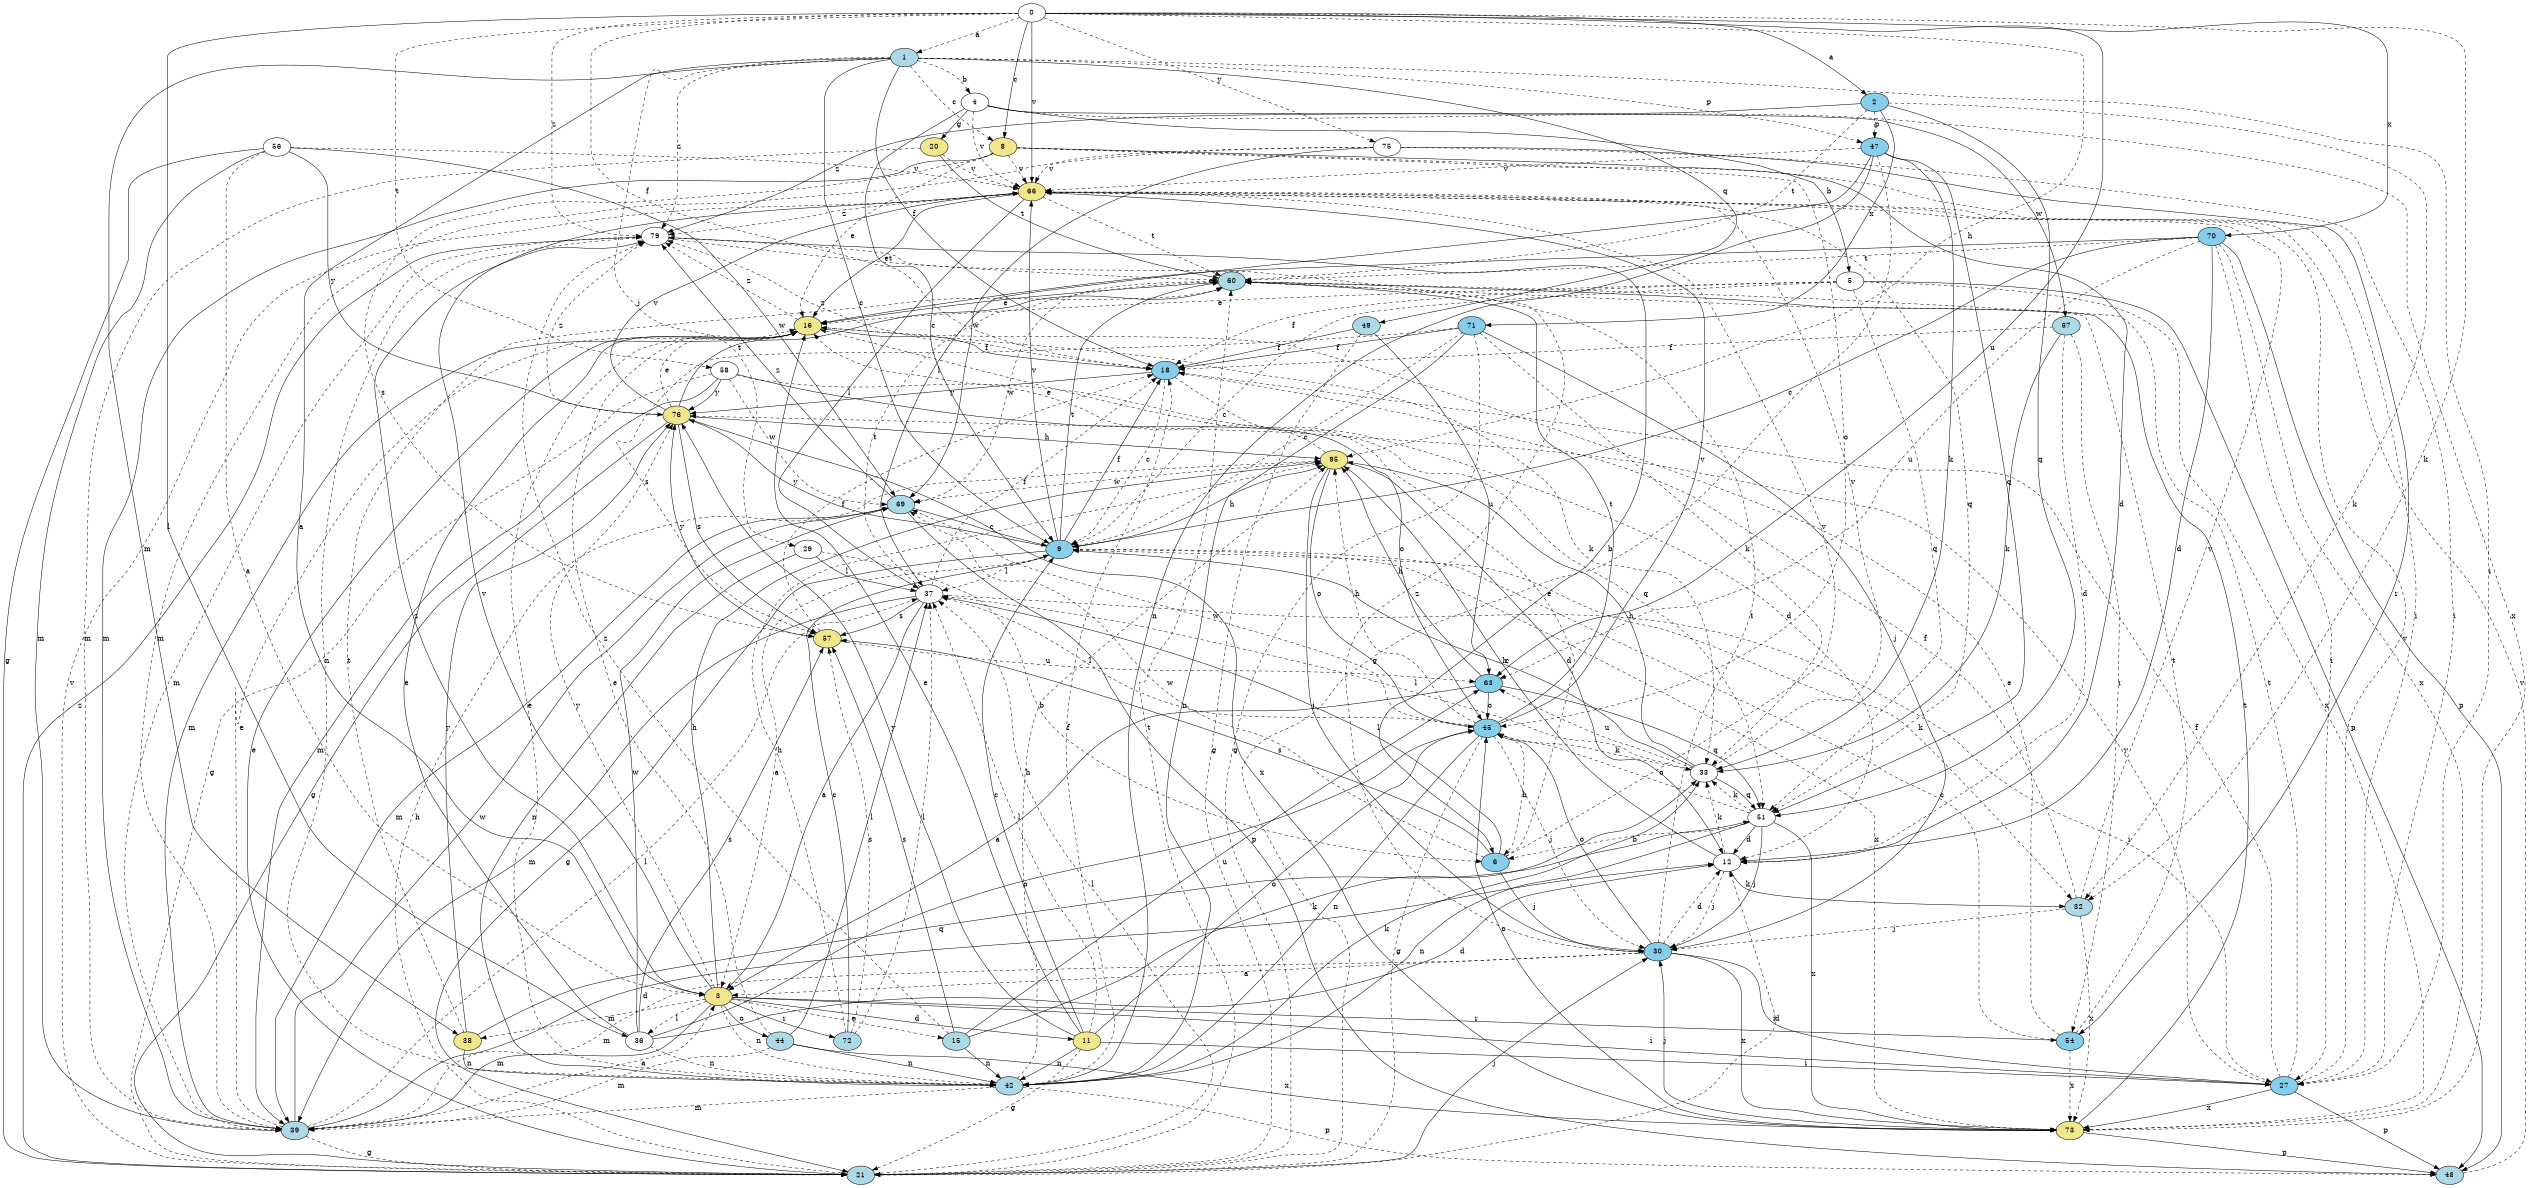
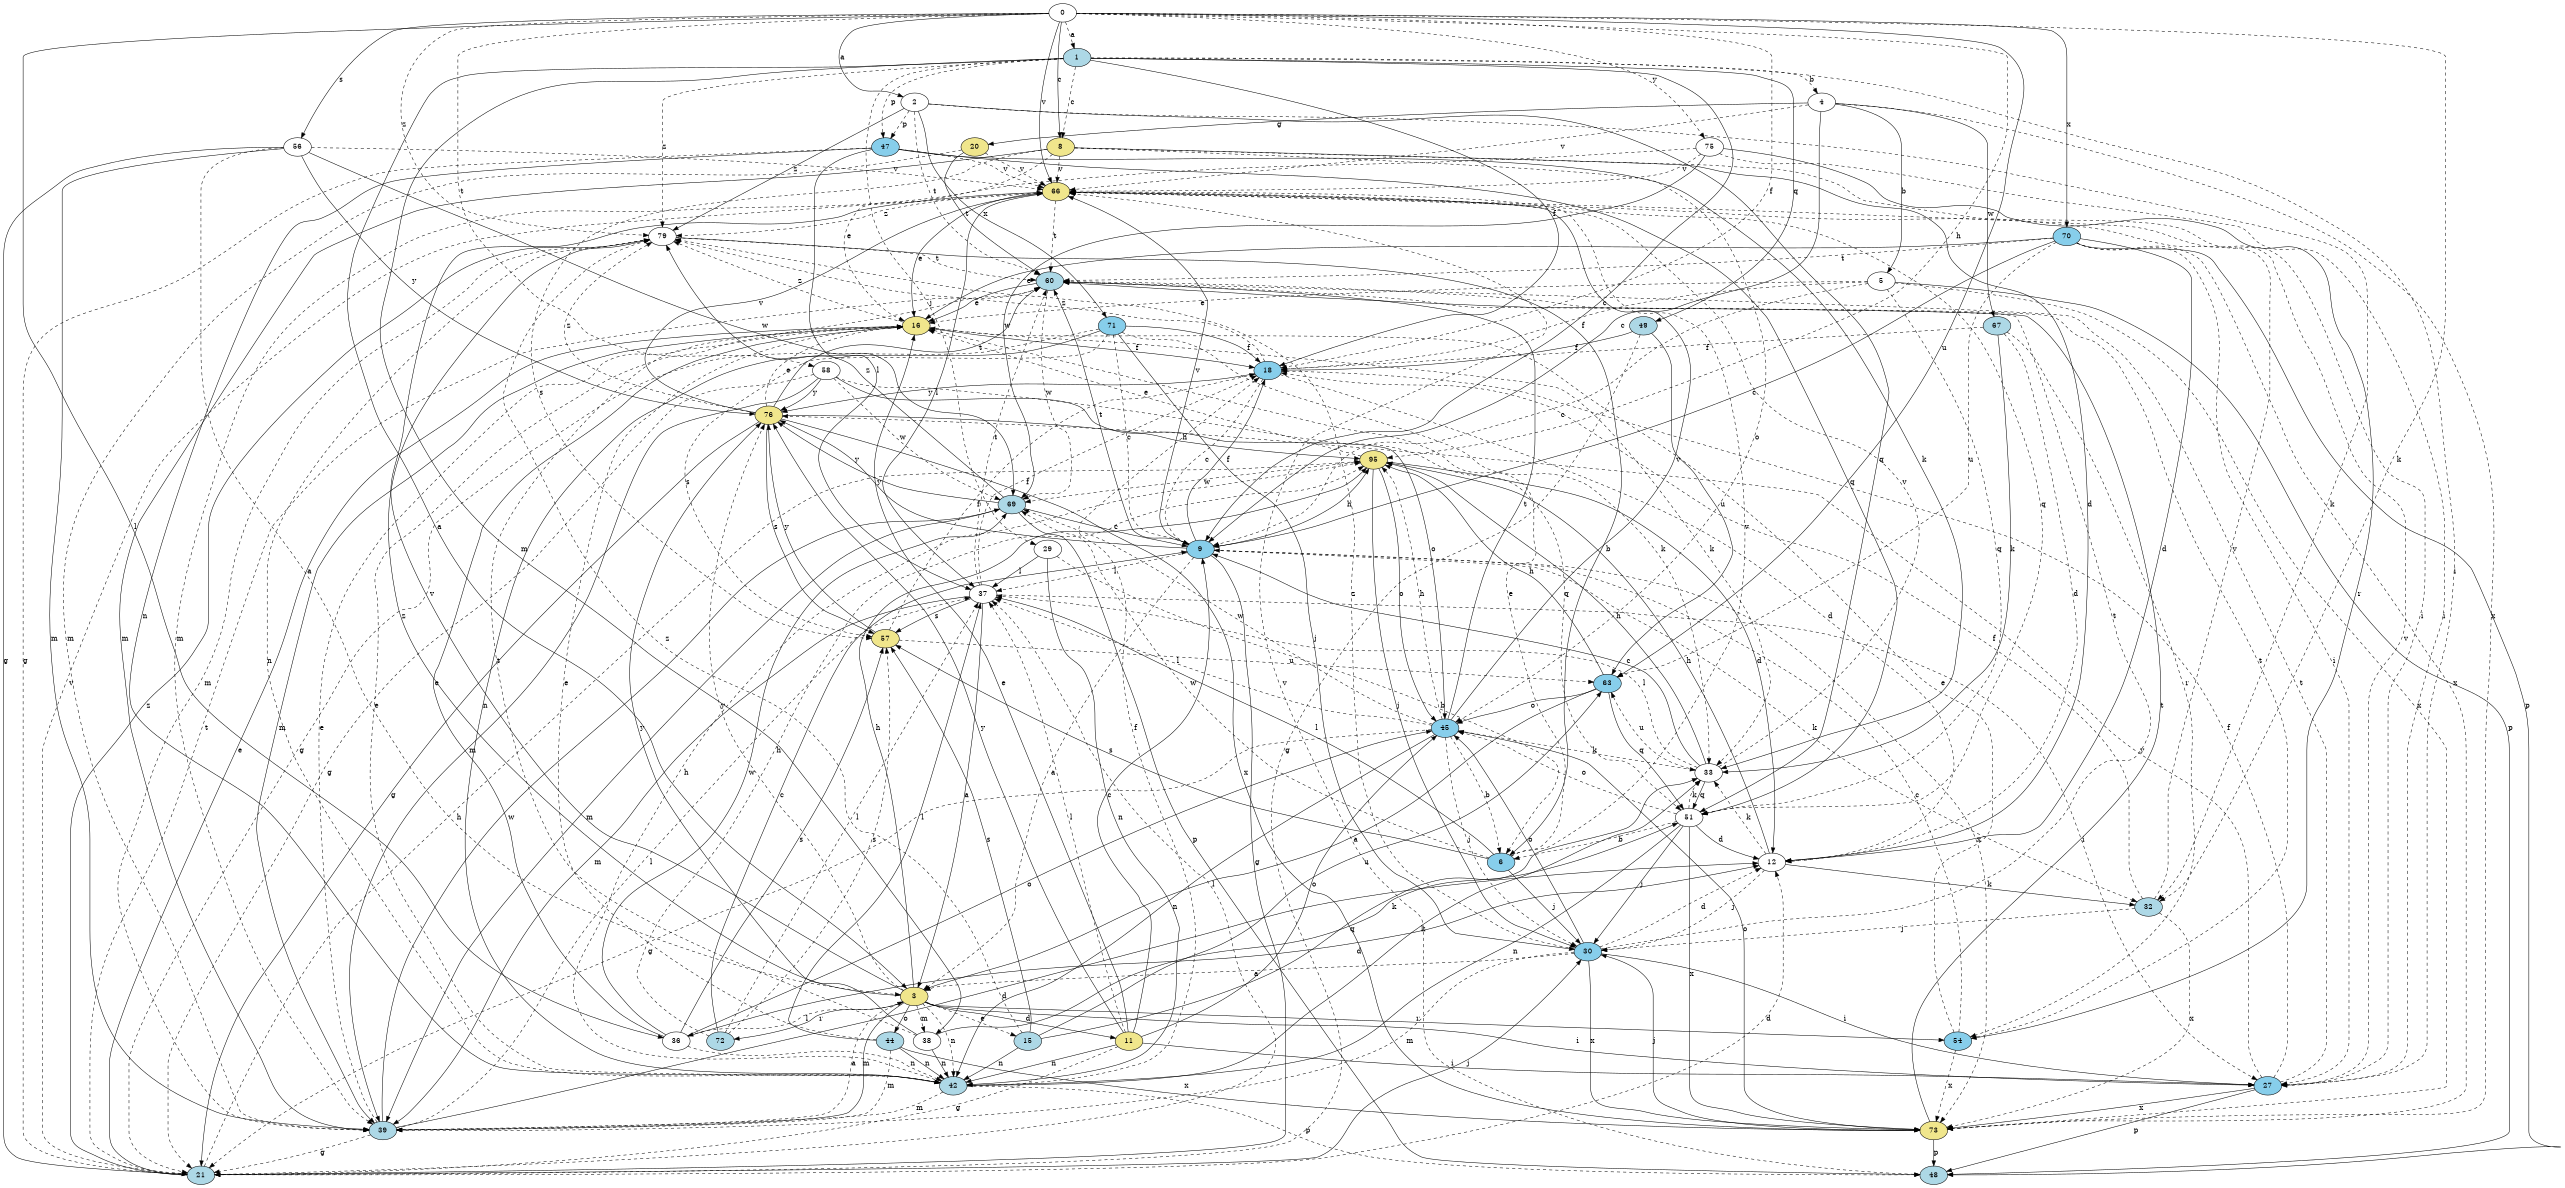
edge "0" -> "56": added, label "s"
node "2": fillcolor skyblue -> white
edge "69" -> "76": added, label "y"
node "38": fillcolor khaki -> white
